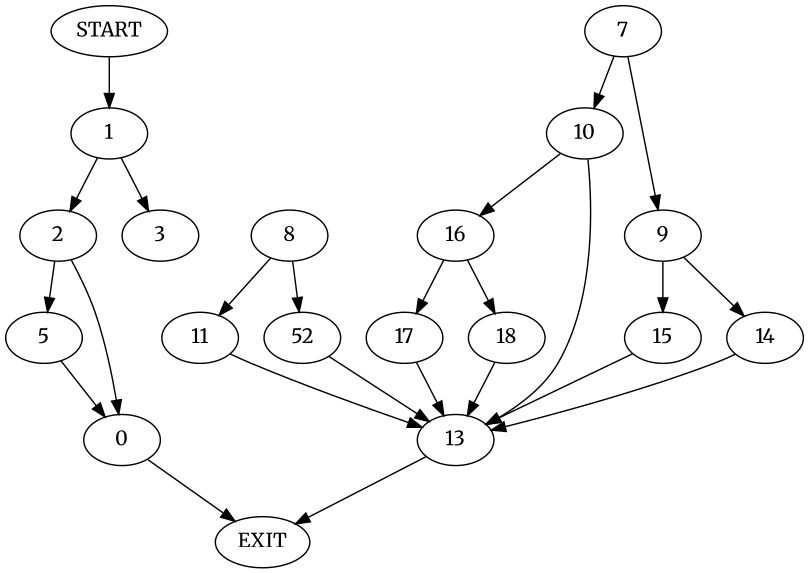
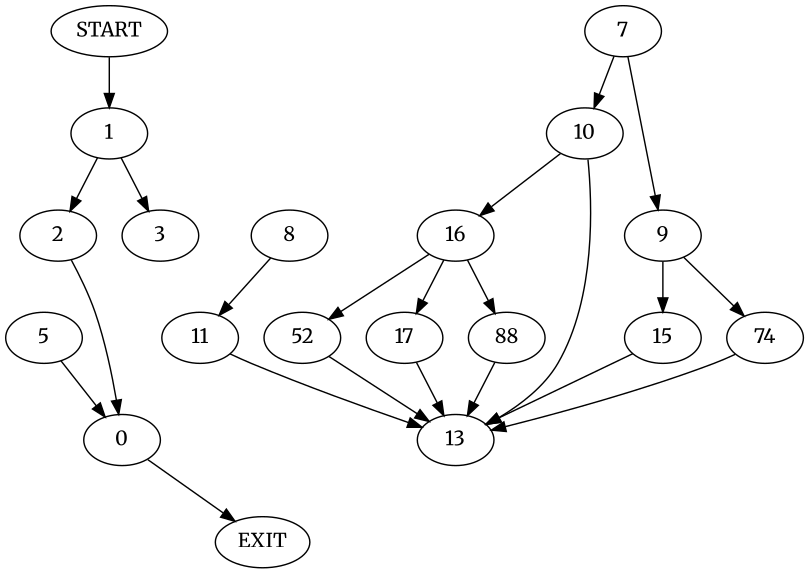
edge "2" -> "5": removed
edge "8" -> "52": now "16" -> "52"
node "18": label "18" -> "88"
node "14": label "14" -> "74"
edge "13" -> "EXIT": removed
